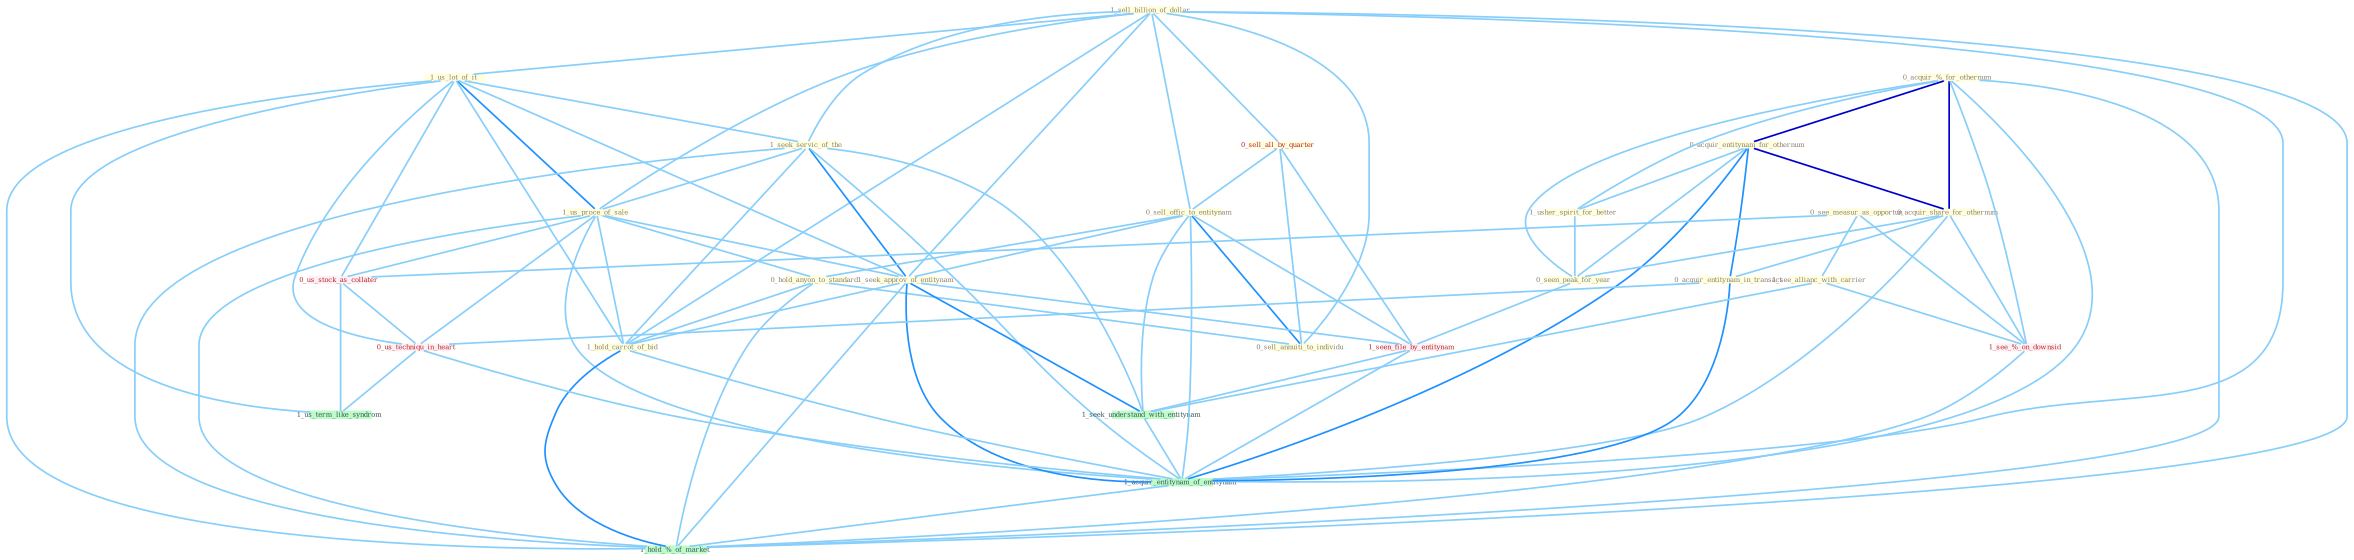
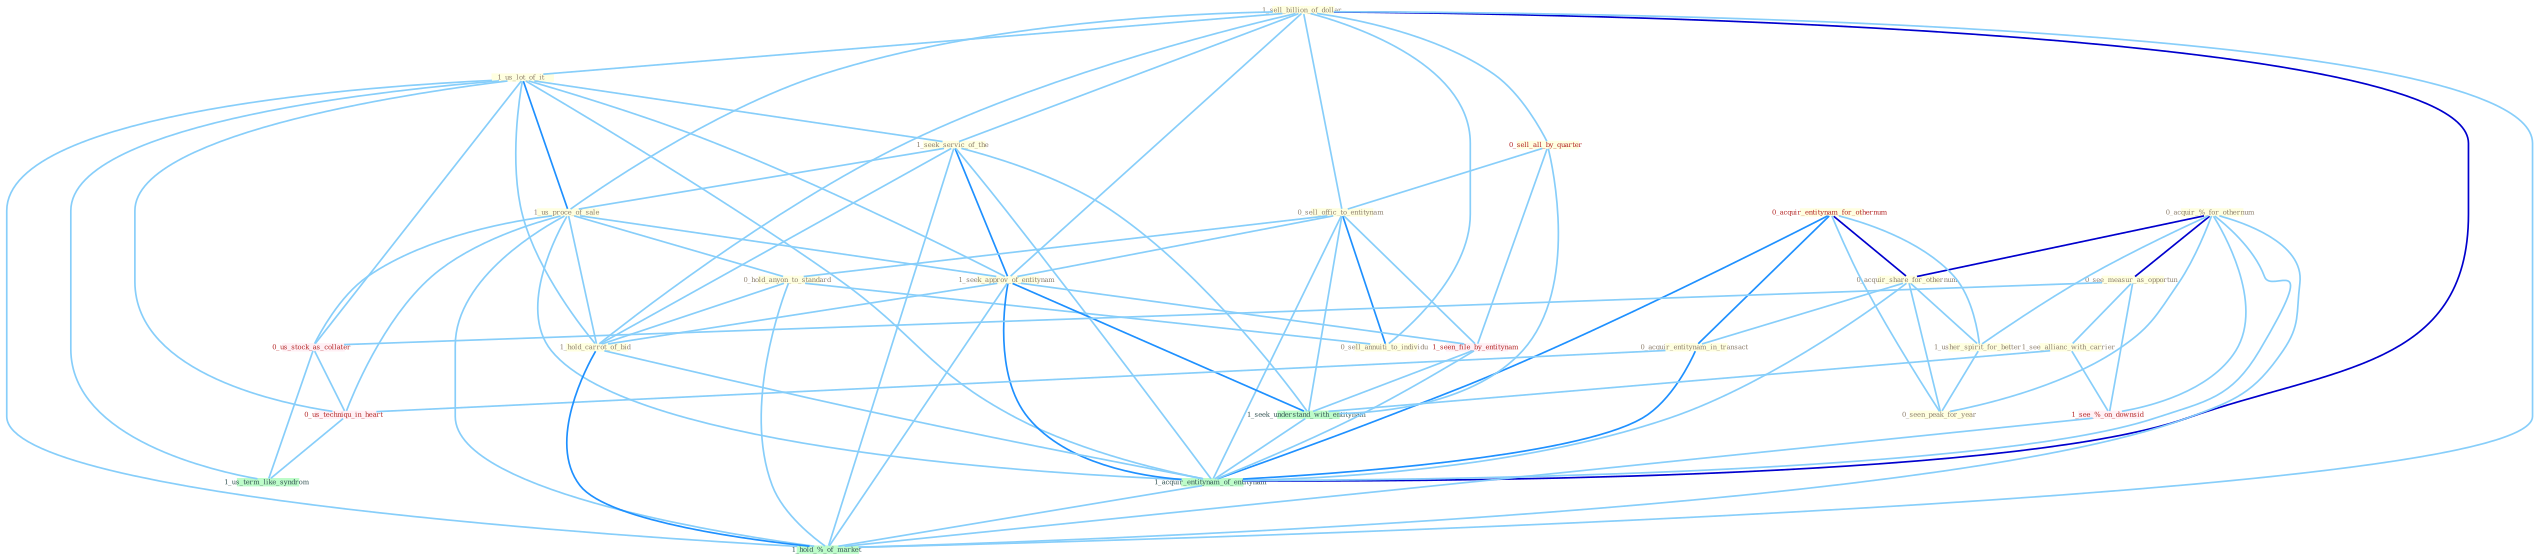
edge "0_acquir_%_for_othernum" -- "0_acquir_entitynam_for_othernum": now "0_acquir_%_for_othernum" -- "0_see_measur_as_opportun"
node "0_acquir_entitynam_for_othernum": fontcolor #8b7d6b -> #b22222
edge "1_sell_billion_of_dollar" -- "1_acquir_entitynam_of_entitynam": color #87cefa -> #0000cd
edge "0_sell_all_by_quarter" -- "0_sell_annuiti_to_individu": now "0_sell_all_by_quarter" -- "1_seek_understand_with_entitynam"
edge "0_acquir_share_for_othernum" -- "1_see_%_on_downsid": now "0_acquir_share_for_othernum" -- "1_usher_spirit_for_better"
edge "0_seen_peak_for_year" -- "1_seen_file_by_entitynam": removed
edge "0_us_techniqu_in_heart" -- "1_acquir_entitynam_of_entitynam": now "1_us_lot_of_it" -- "1_acquir_entitynam_of_entitynam"
